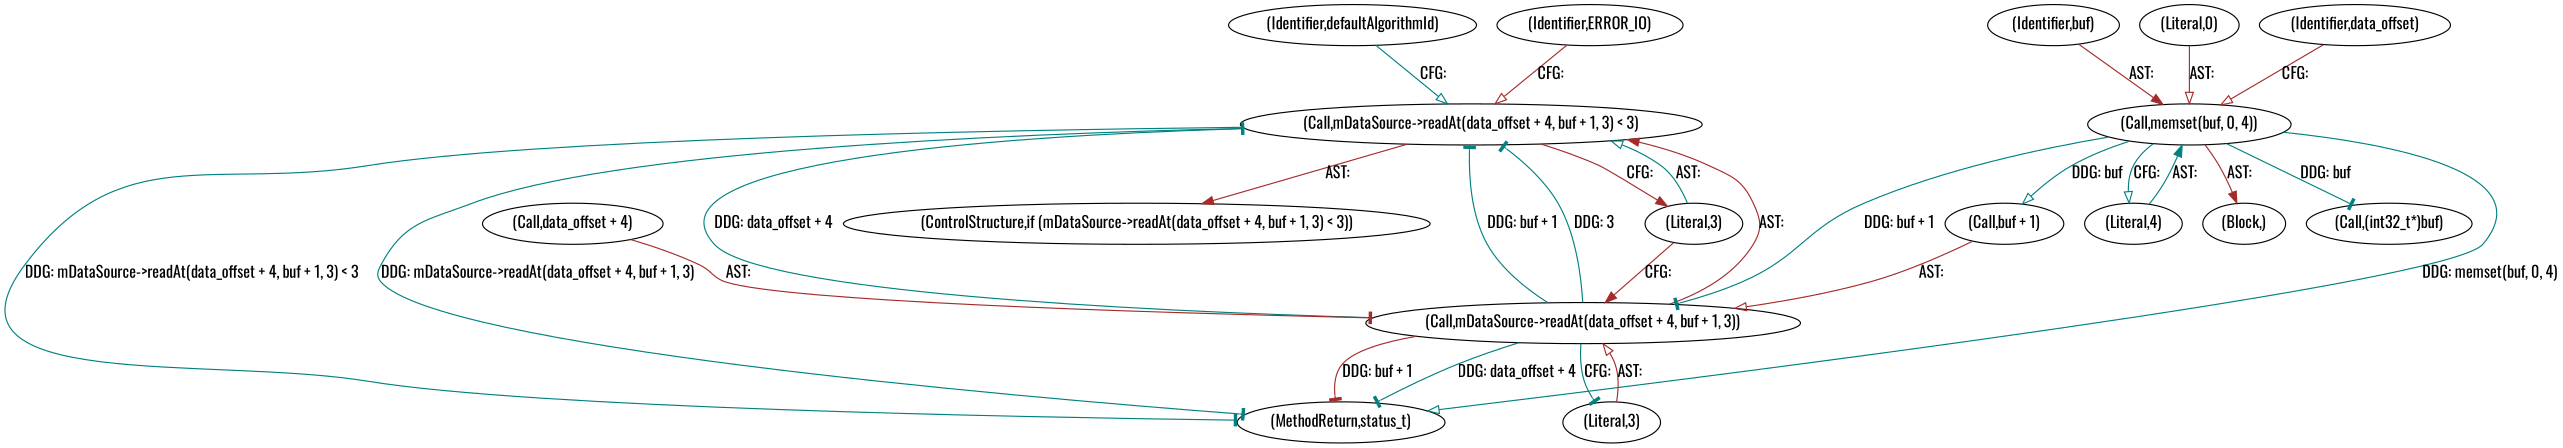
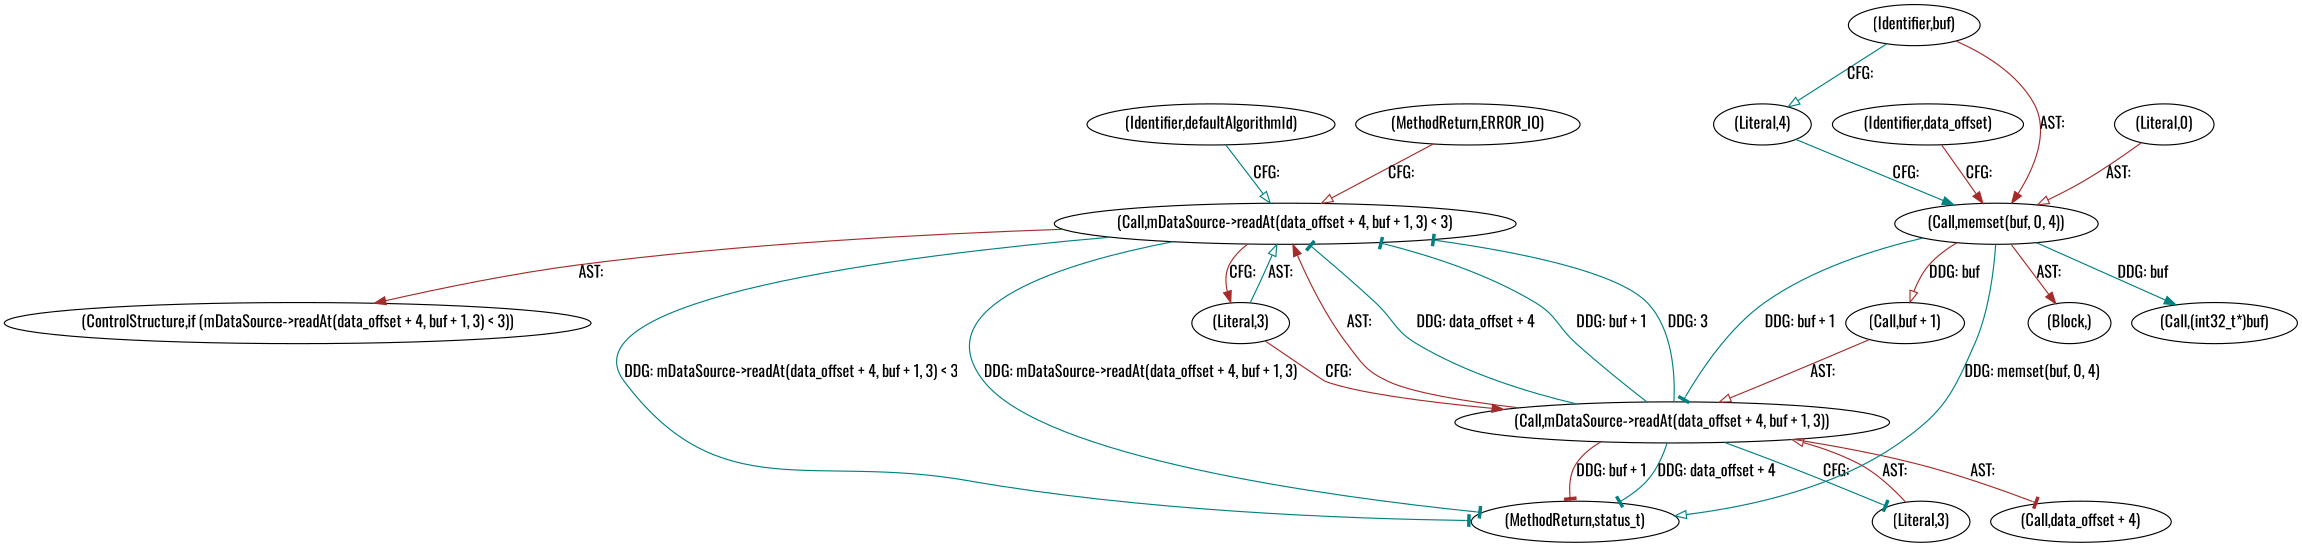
node "(Identifier,ERROR_IO)": label "(Identifier,ERROR_IO)" -> "(MethodReturn,ERROR_IO)"
edge "(Identifier,data_offset)" -> "(Call,memset(buf, 0, 4))": arrowhead onormal -> normal
edge "(Call,memset(buf, 0, 4))" -> "(Call,buf + 1)": color teal -> brown
edge "(Call,memset(buf, 0, 4))" -> "(Literal,4)": now "(Identifier,buf)" -> "(Literal,4)"
edge "(Call,memset(buf, 0, 4))" -> "(Call,(int32_t*)buf)": arrowhead tee -> normal
edge "(Literal,4)" -> "(Call,memset(buf, 0, 4))": label "AST: " -> "CFG: "
edge "(Call,data_offset + 4)" -> "(Call,mDataSource->readAt(data_offset + 4, buf + 1, 3))": reversed
